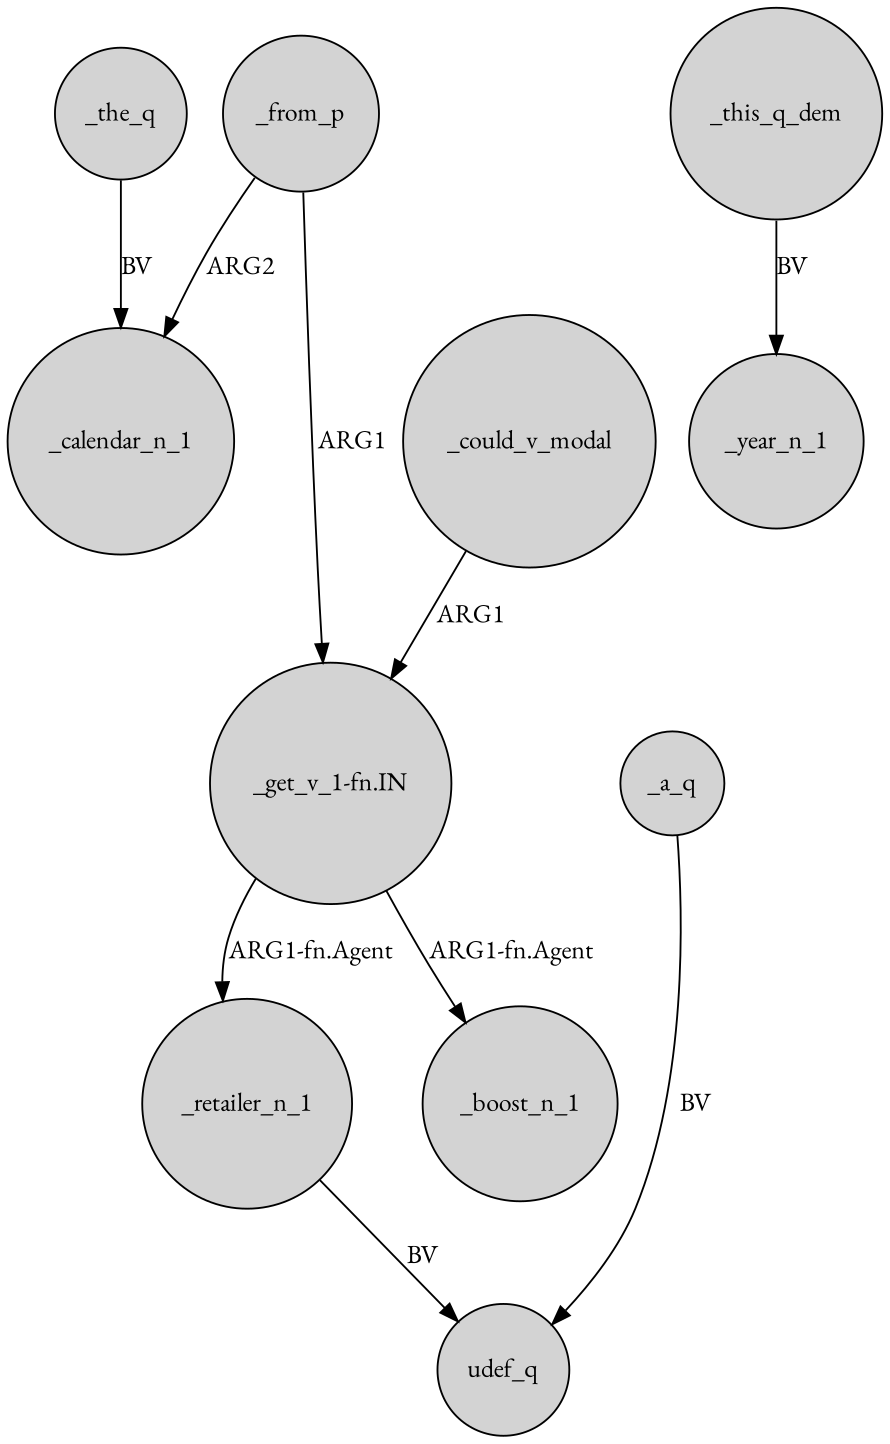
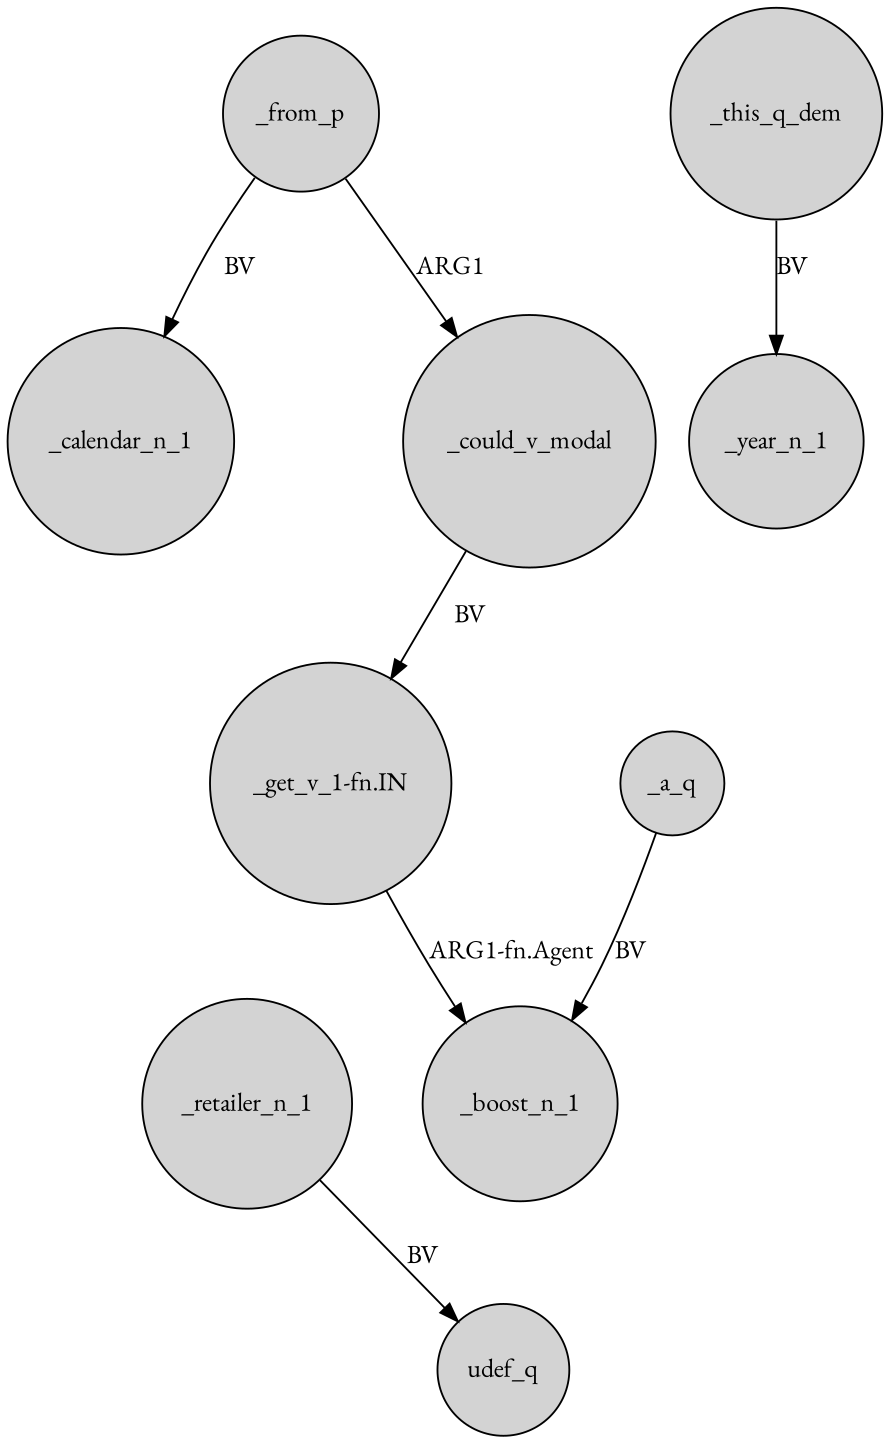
node "_the_q": removed
edge "_from_p" -> "_calendar_n_1": label "ARG2" -> "BV"
edge "_from_p" -> "_get_v_1-fn.IN": now "_from_p" -> "_could_v_modal"
edge "_could_v_modal" -> "_get_v_1-fn.IN": label "ARG1" -> "BV"
edge "_get_v_1-fn.IN" -> "_retailer_n_1": removed, label "ARG1-fn.Agent"
edge "_a_q" -> "udef_q": now "_a_q" -> "_boost_n_1"
